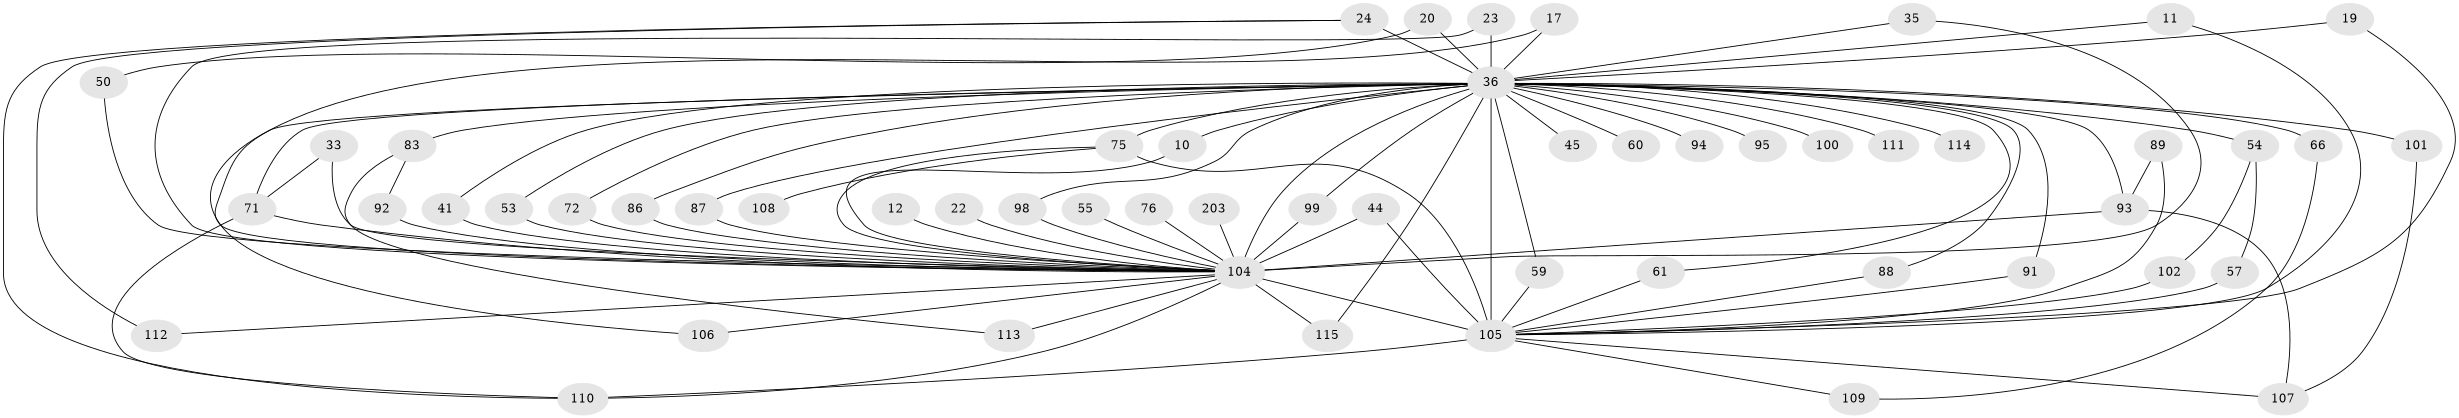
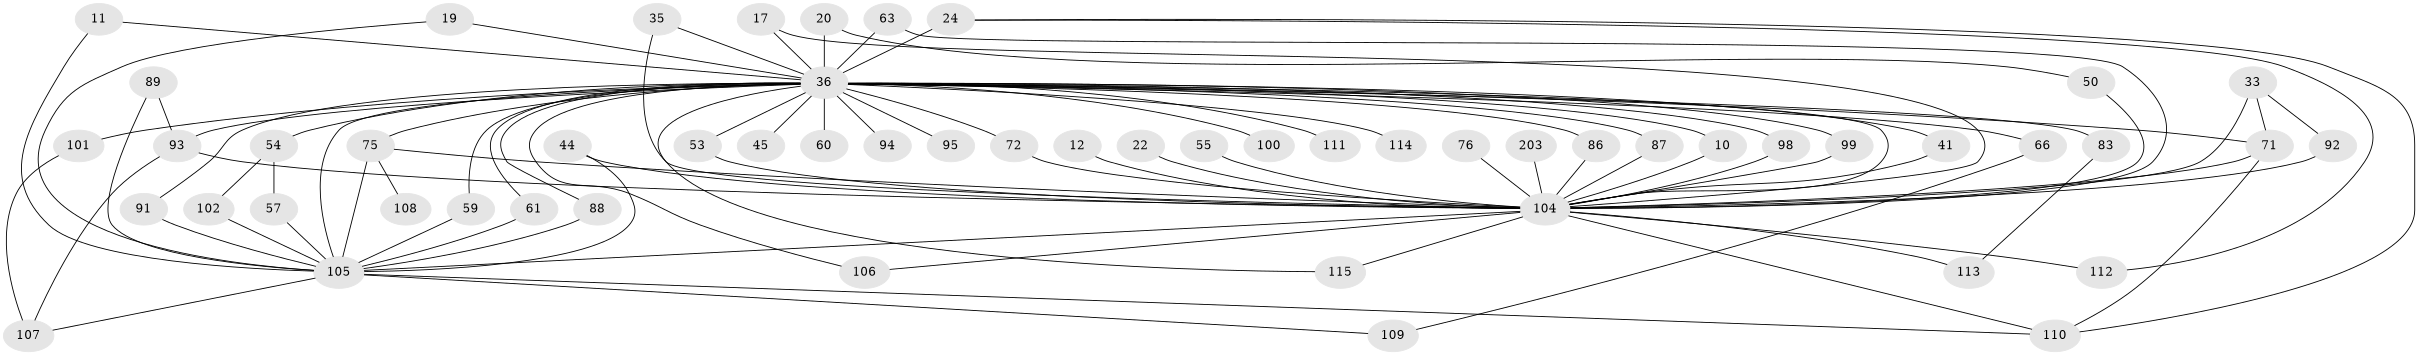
node "23": label "23" -> "63"
edge "83" -- "92": now "33" -- "92"
